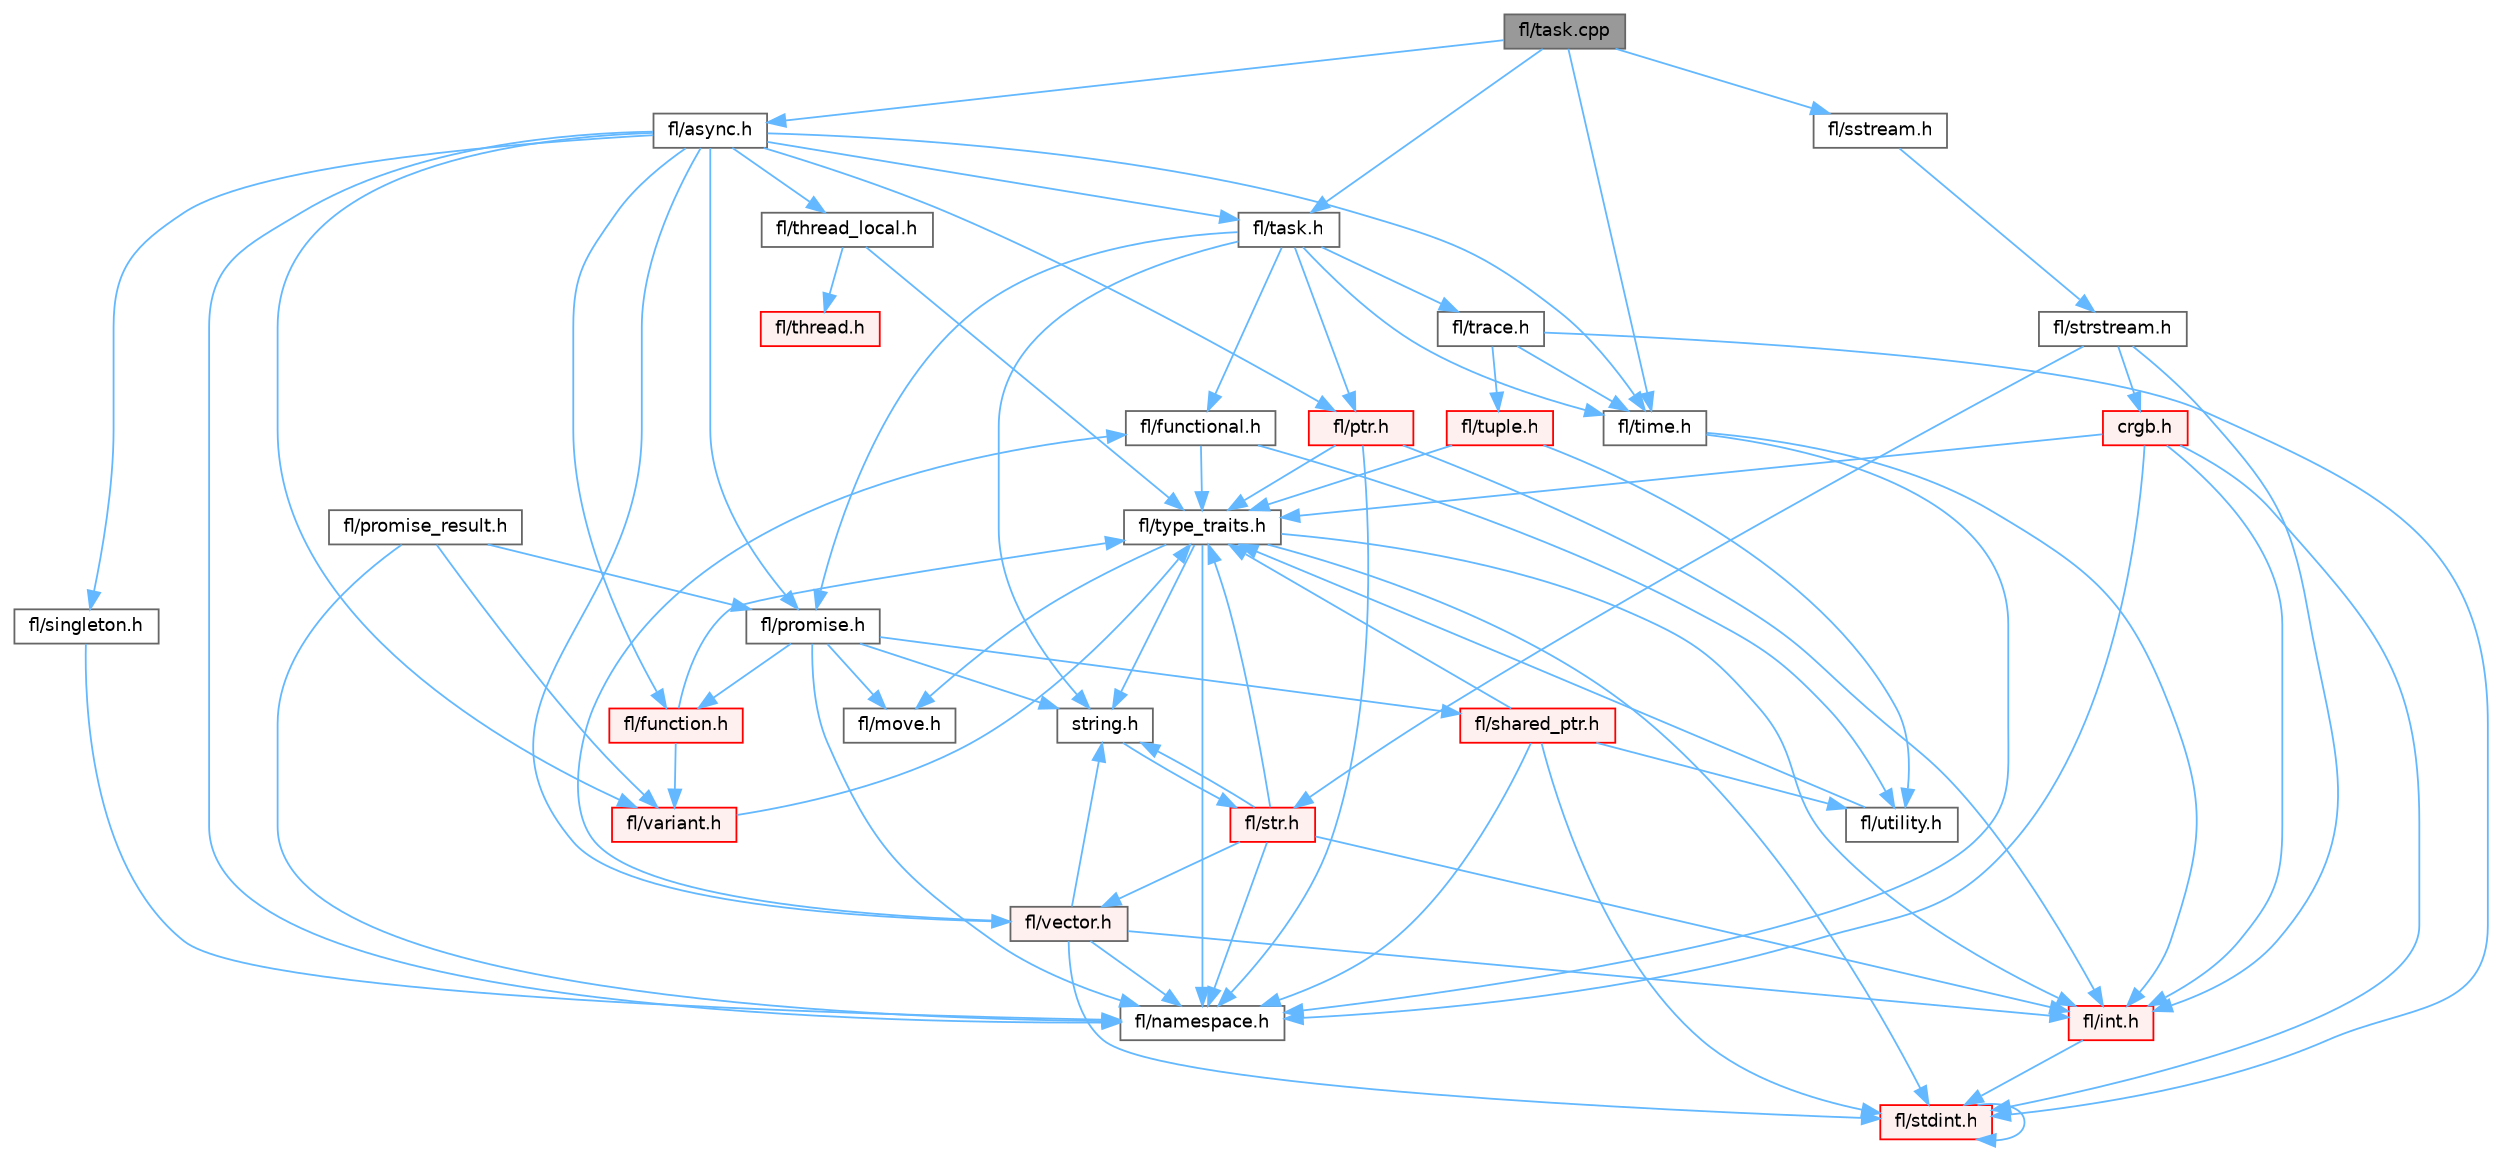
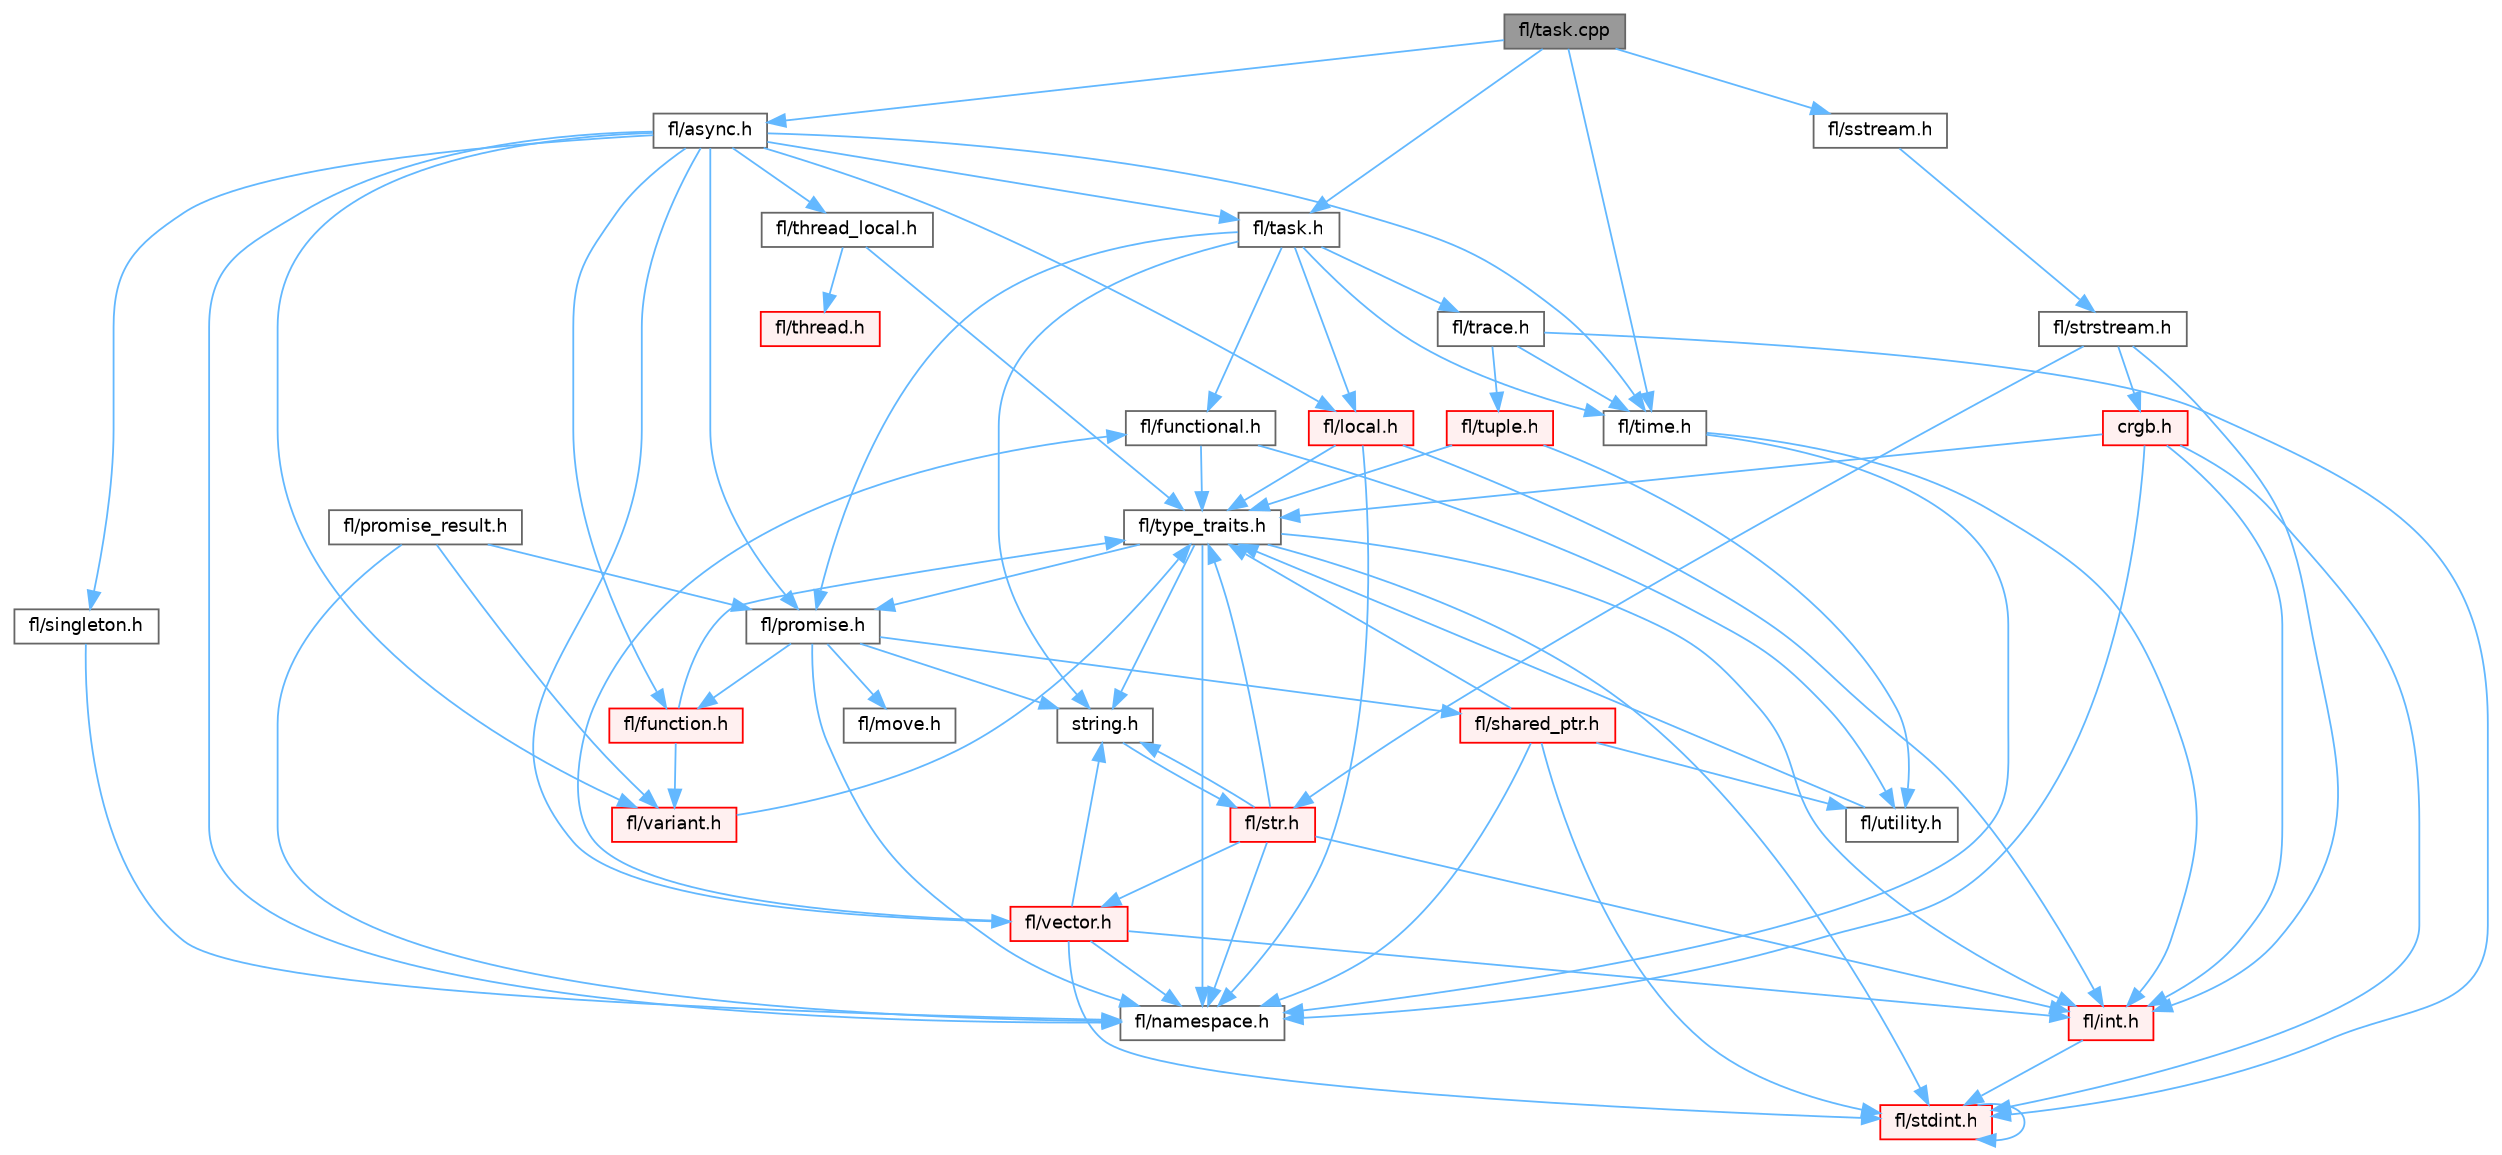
node "fl/ptr.h": label "fl/ptr.h" -> "fl/local.h"
edge "fl/type_traits.h" -> "fl/move.h": now "fl/type_traits.h" -> "fl/promise.h"
node "fl/vector.h": color grey40 -> red
